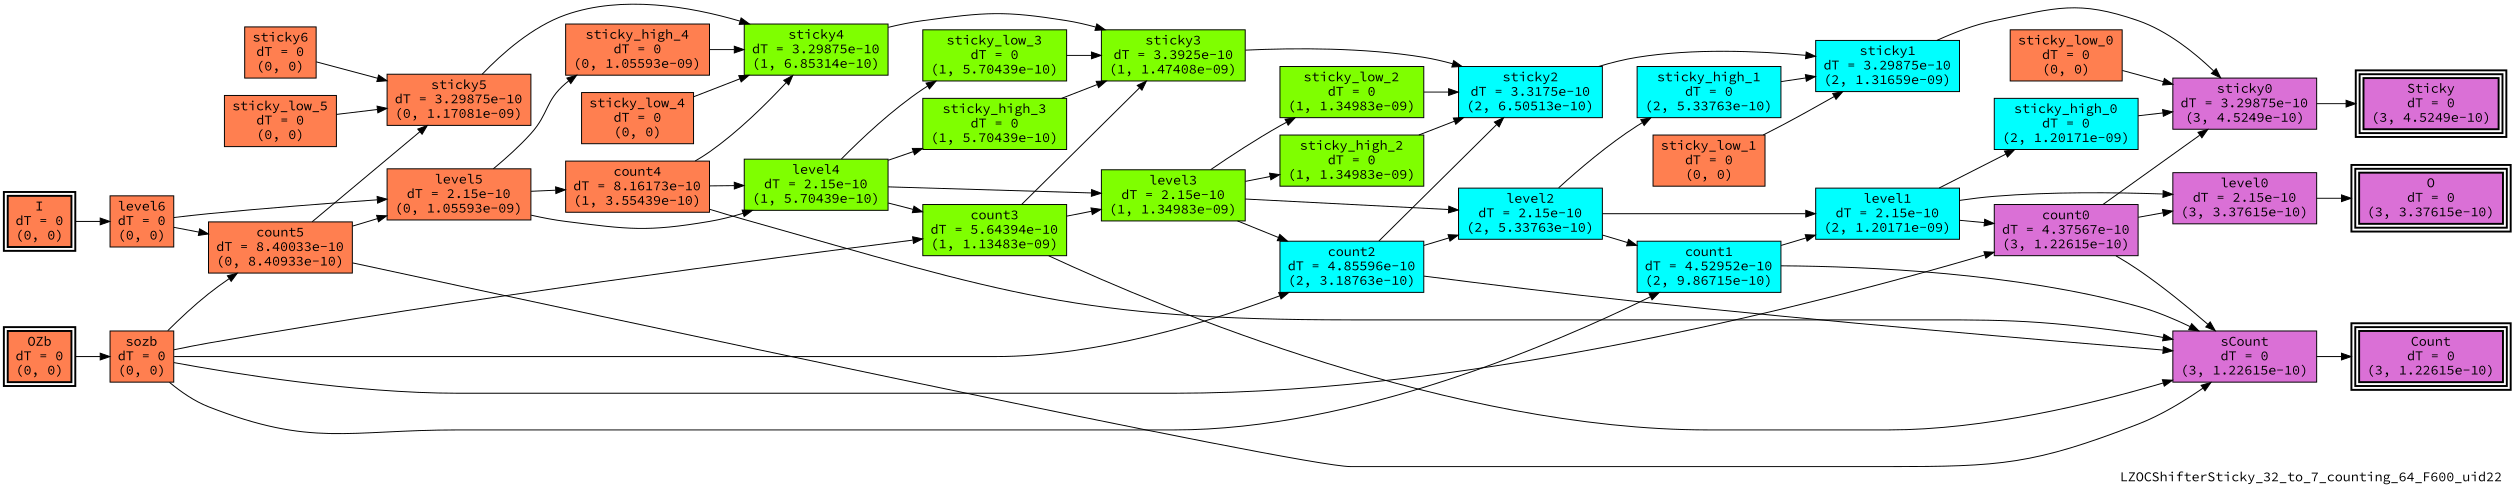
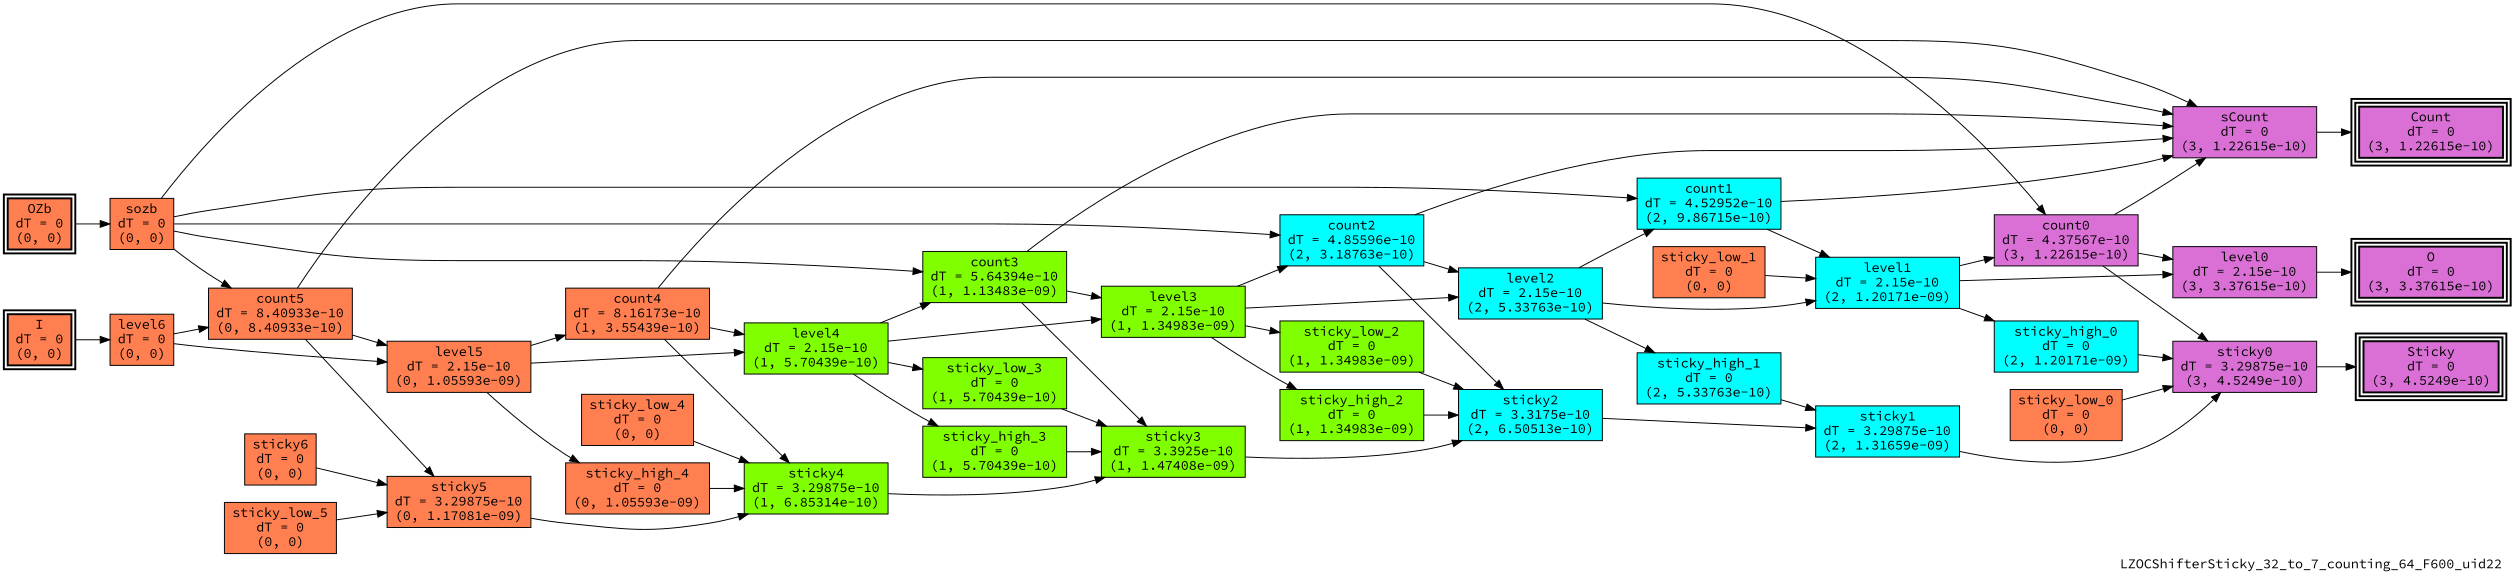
edge "sticky_low_1 dT = 0 (0, 0)" -> "sticky1 dT = 3.29875e-10 (2, 1.31659e-09)": now "sticky_low_1 dT = 0 (0, 0)" -> "level1 dT = 2.15e-10 (2, 1.20171e-09)"
node "count5 dT = 8.40033e-10 (0, 8.40933e-10)": label "count5 dT = 8.40033e-10 (0, 8.40933e-10)" -> "count5 dT = 8.40933e-10 (0, 8.40933e-10)"
